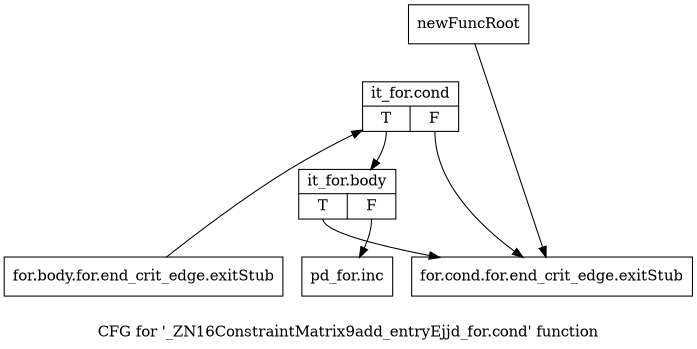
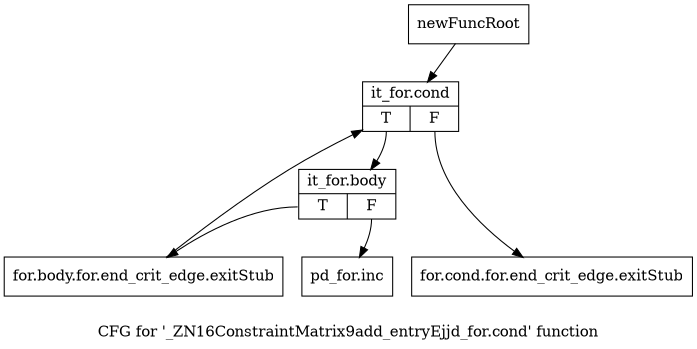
edge "newFuncRoot" -> "for.cond.for.end_crit_edge.exitStub": now "newFuncRoot" -> "it_for.cond"
edge "it_for.body" -> "for.cond.for.end_crit_edge.exitStub": now "it_for.body" -> "for.body.for.end_crit_edge.exitStub"
